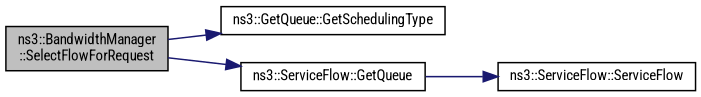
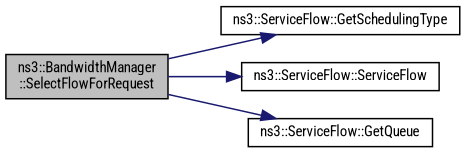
node "ns3::GetQueue::GetSchedulingType": label "ns3::GetQueue::GetSchedulingType" -> "ns3::ServiceFlow::GetSchedulingType"
edge "ns3::ServiceFlow::GetQueue" -> "ns3::ServiceFlow::ServiceFlow": now "ns3::BandwidthManager ::SelectFlowForRequest" -> "ns3::ServiceFlow::ServiceFlow"
